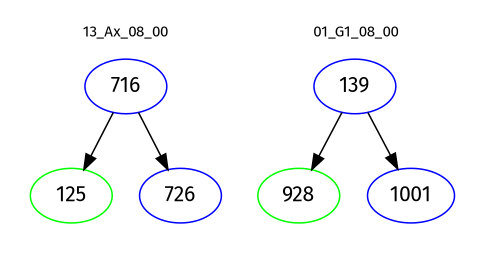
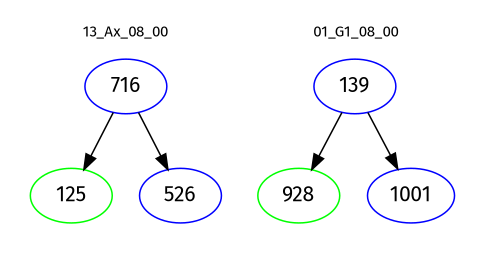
node "726": label "726" -> "526"
